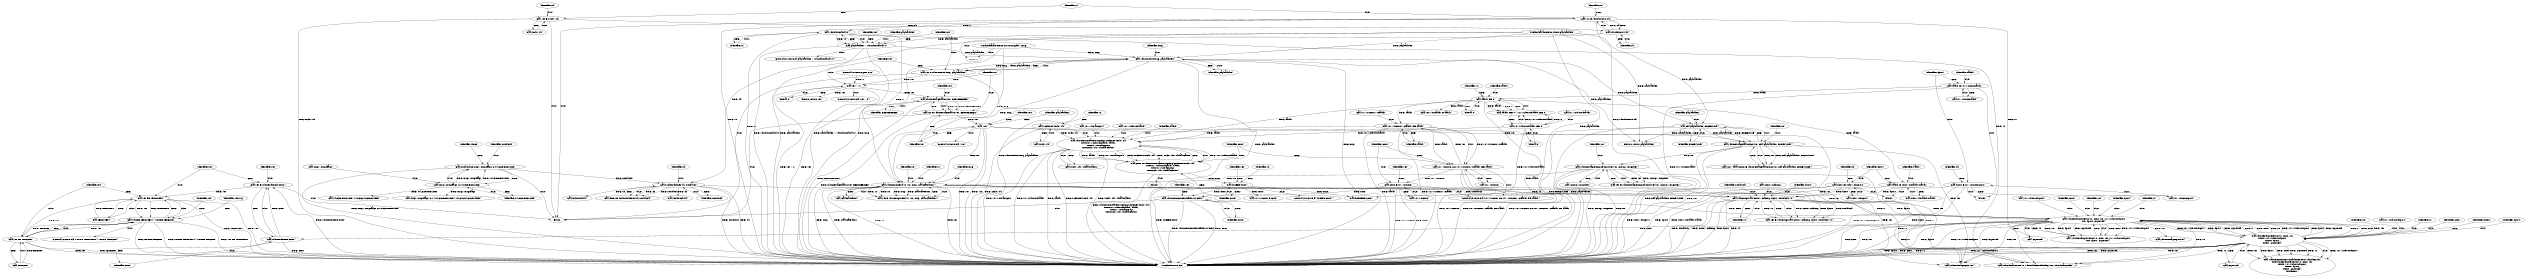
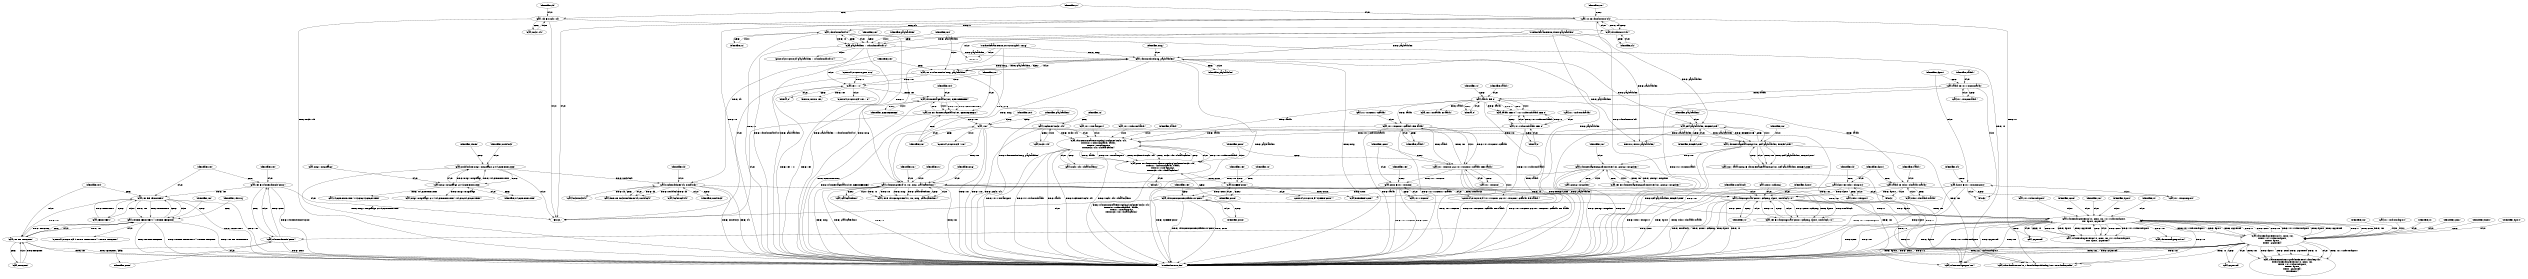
node "(Call,rs->rs_conn = conn)": removed
edge "(MethodReturn,int)" -> "(Call,ret = rds_send_xmit(conn))": reversed
